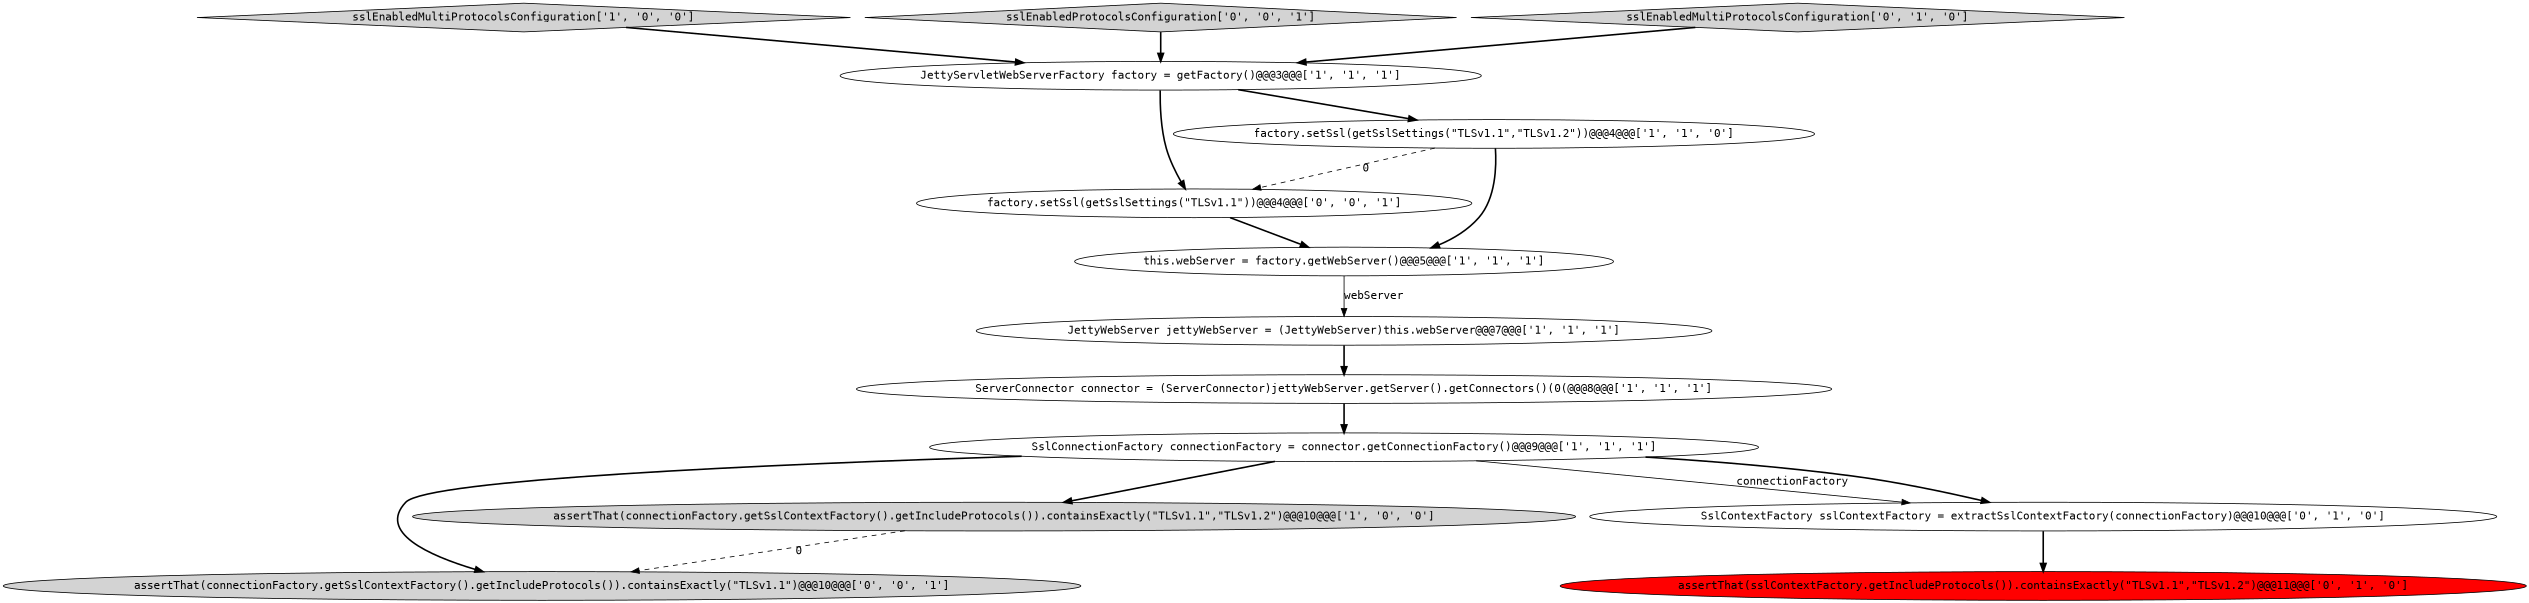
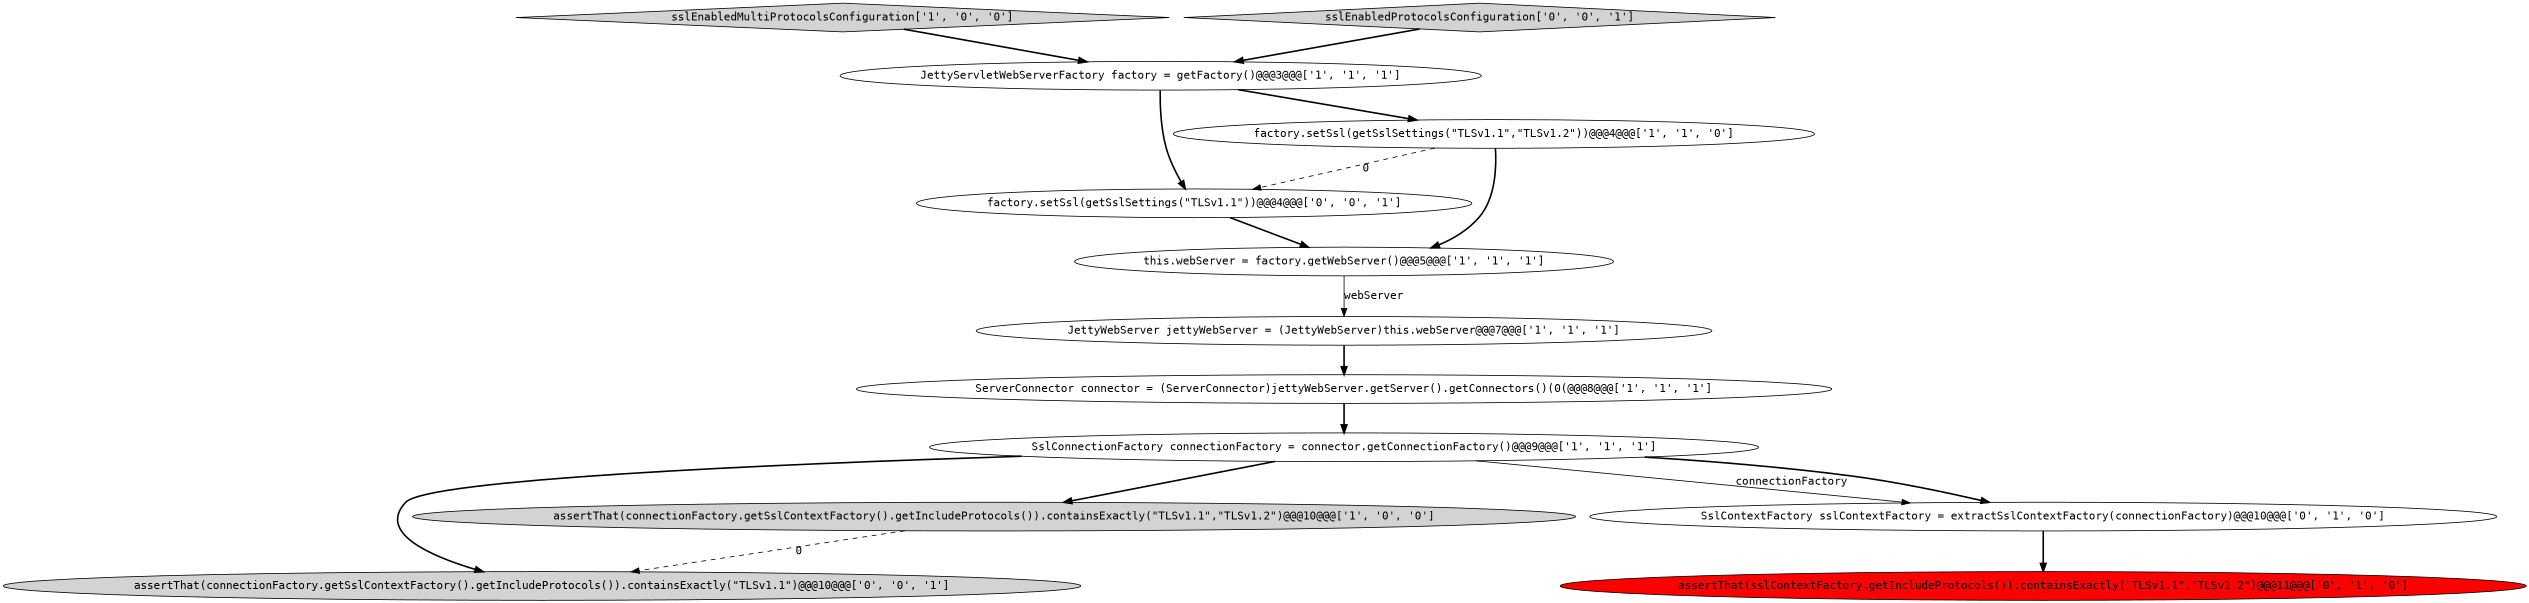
node "sslEnabledMultiProtocolsConfiguration['0', '1', '0']": removed
